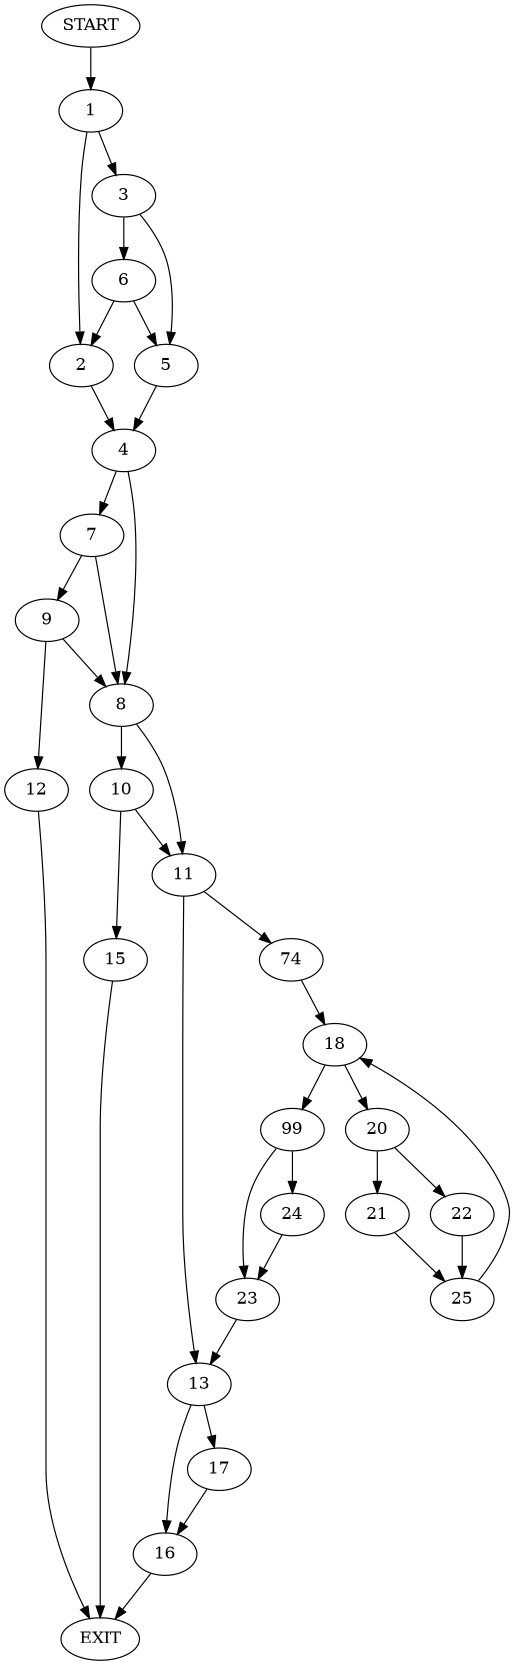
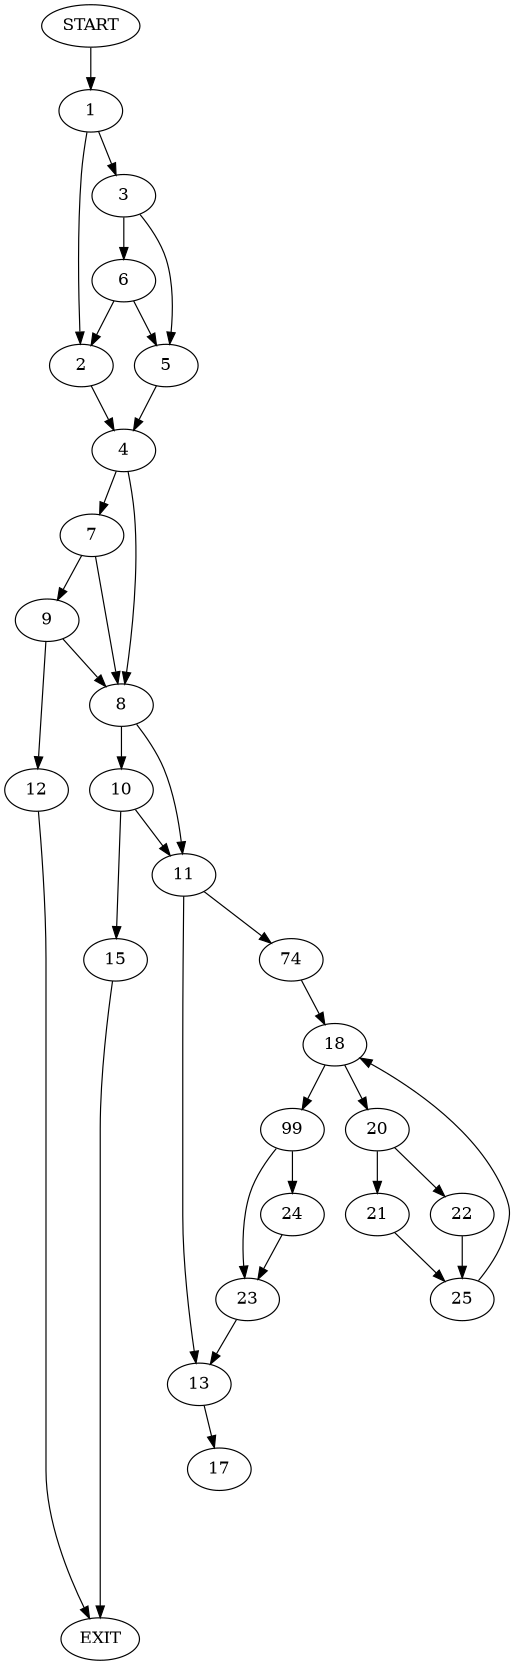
node "16": removed
